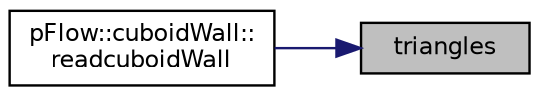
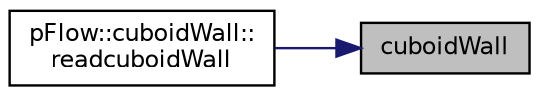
node "triangles": label "triangles" -> "cuboidWall"
